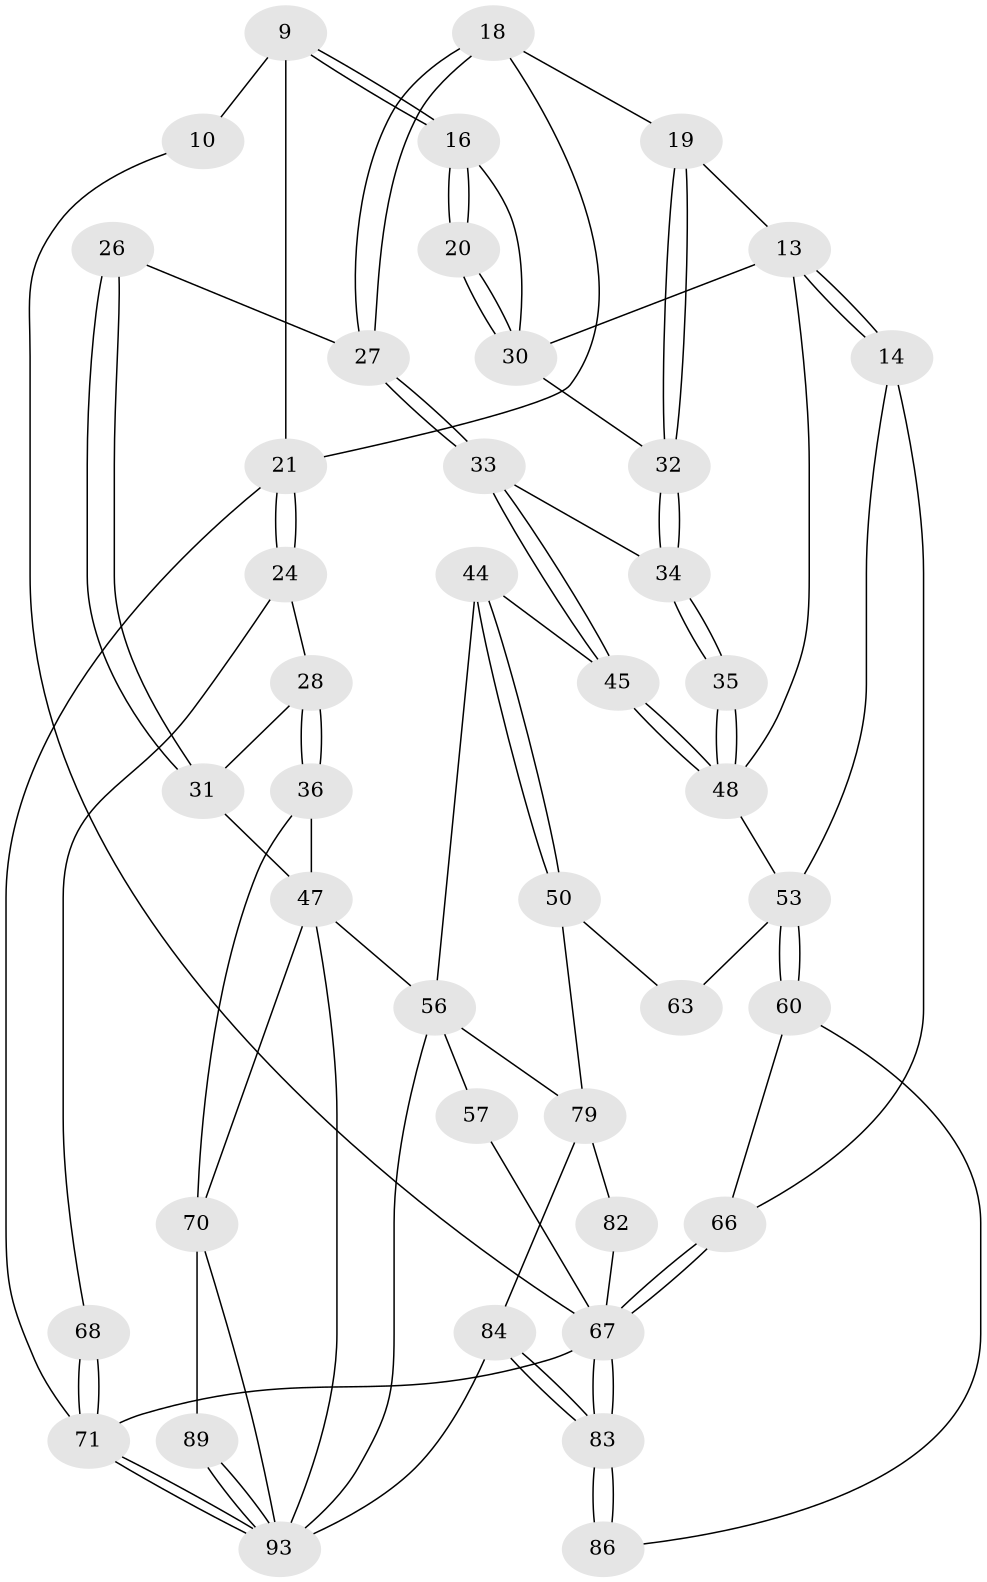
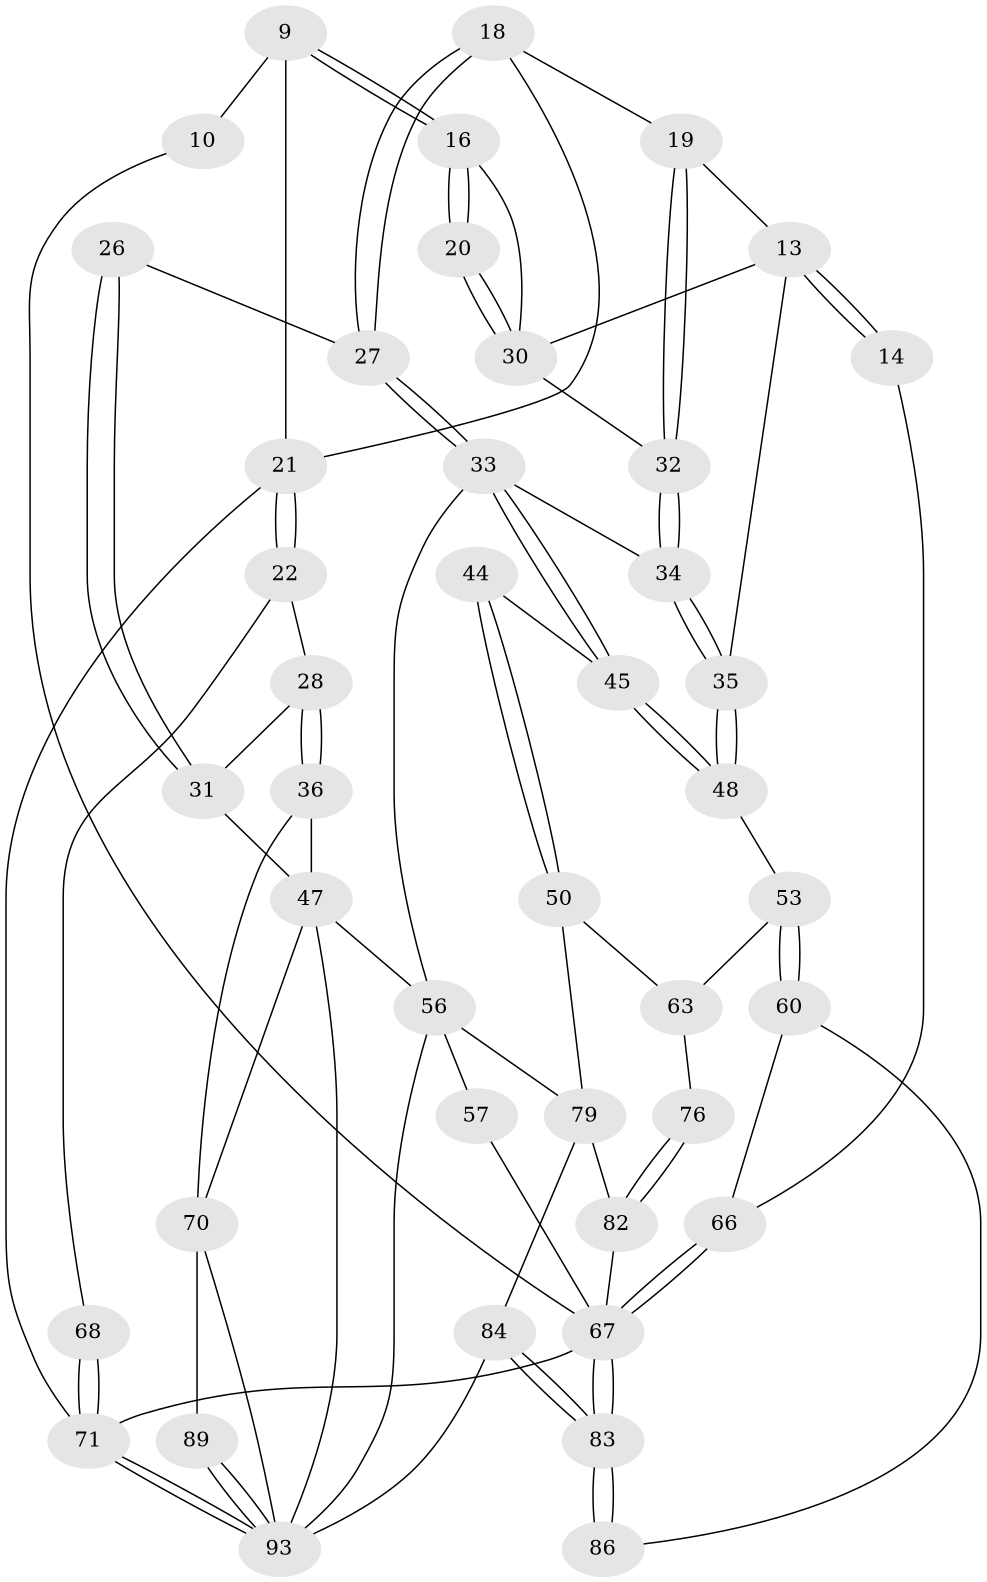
edge "13" -- "48": now "13" -- "35"
node "24": label "24" -> "22"
edge "14" -- "53": removed
edge "44" -- "56": now "33" -- "56"
node "76": added
